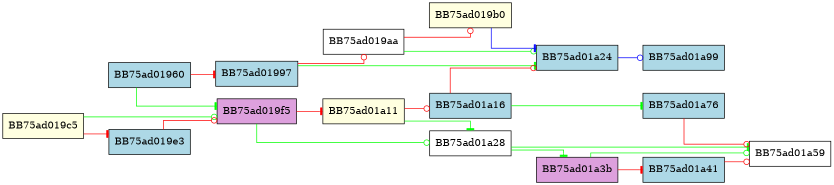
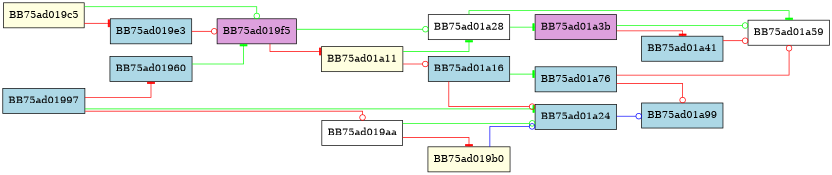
edge "BB75ad019aa" -> "BB75ad019b0": arrowhead odot -> tee
edge "BB75ad019b0" -> "BB75ad01a24": arrowhead tee -> odot
edge "BB75ad01960" -> "BB75ad01997": reversed
edge "BB75ad01a76" -> "BB75ad01a99": added
